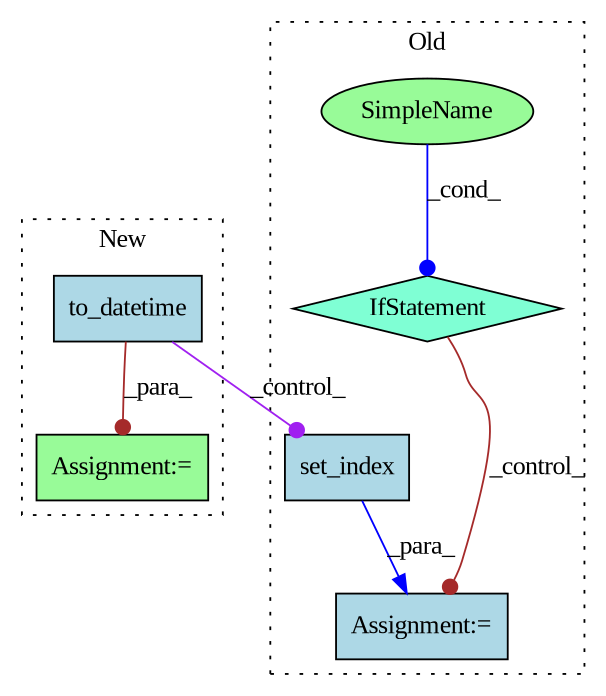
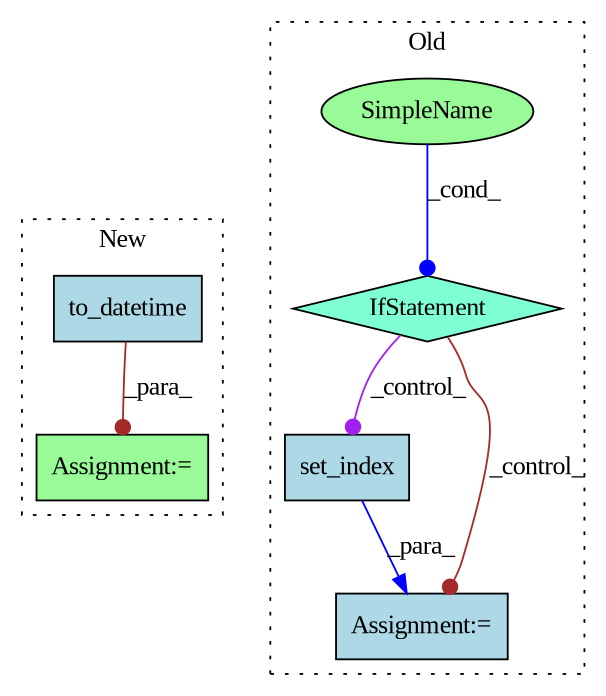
edge "to_datetime" -> "set_index": now "IfStatement" -> "set_index"
